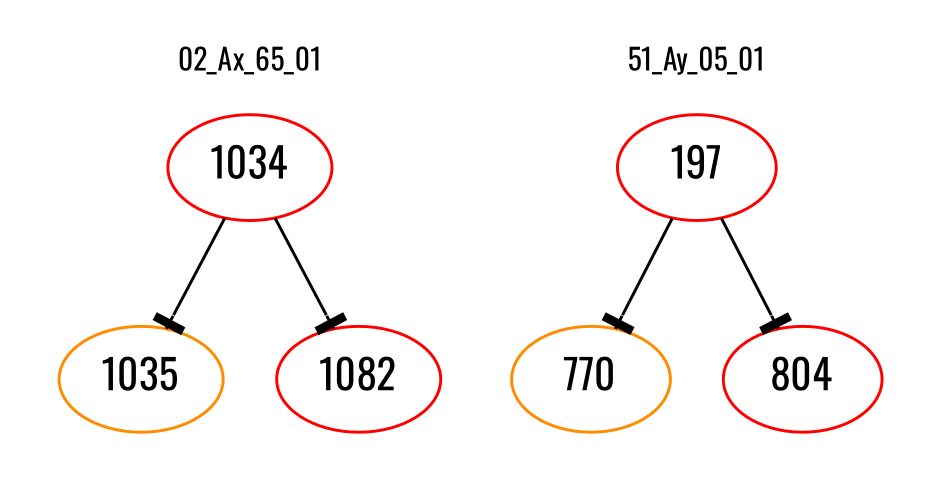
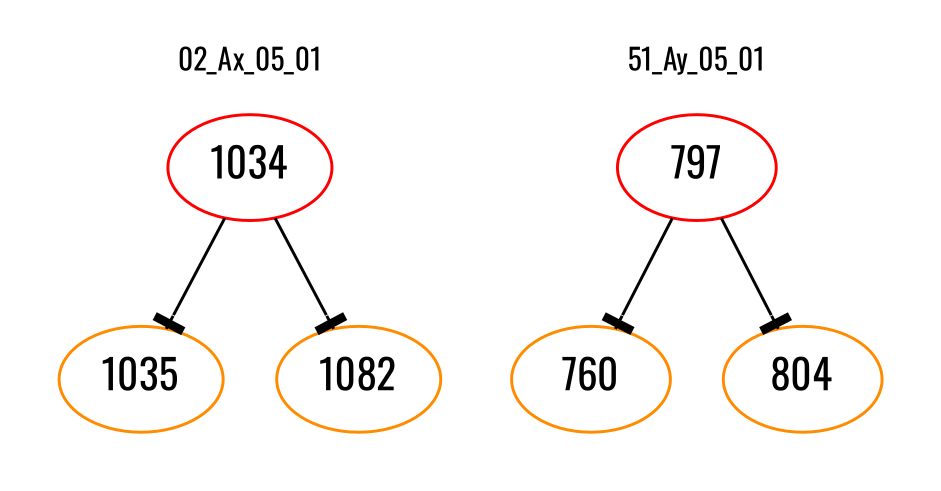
cluster "02_Ax_65_01": label "02_Ax_65_01" -> "02_Ax_05_01"
node "197": label "197" -> "797"
node "1082": color red -> darkorange
node "770": label "770" -> "760"
node "804": color red -> darkorange
